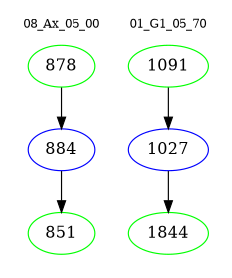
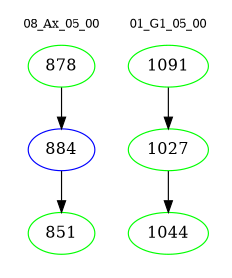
cluster "01_G1_05_70": label "01_G1_05_70" -> "01_G1_05_00"
node "1027": color blue -> green
node "1844": label "1844" -> "1044"
